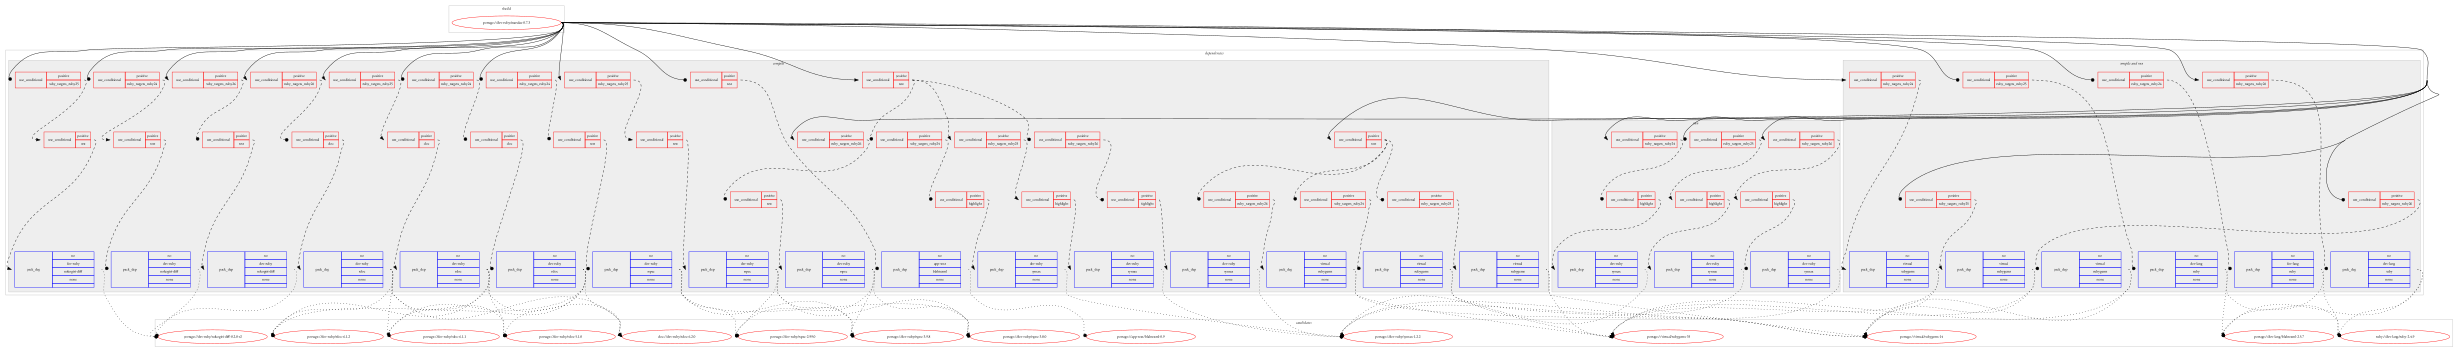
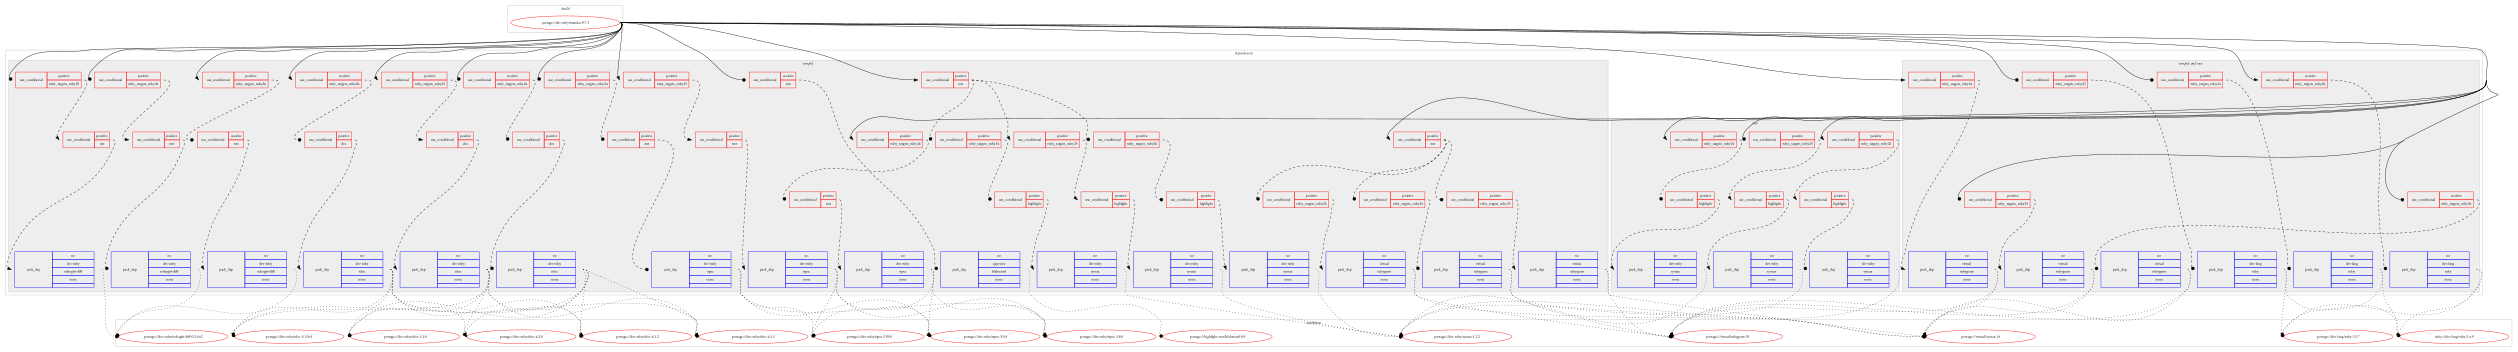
node "portage://dev-ruby/rdoc-5.1.0-r1": added
node "doc://dev-ruby/rdoc-6.2.0": label "doc://dev-ruby/rdoc-6.2.0" -> "portage://dev-ruby/rdoc-6.2.0"
node "portage://app-text/blahtexml-0.9": label "portage://app-text/blahtexml-0.9" -> "portage://highlight-text/blahtexml-0.9"
node "portage://virtual/rubygems-14": label "portage://virtual/rubygems-14" -> "portage://virtual/syntax-14"
node "portage://dev-lang/blahtexml-2.5.7": label "portage://dev-lang/blahtexml-2.5.7" -> "portage://dev-lang/ruby-2.5.7"
